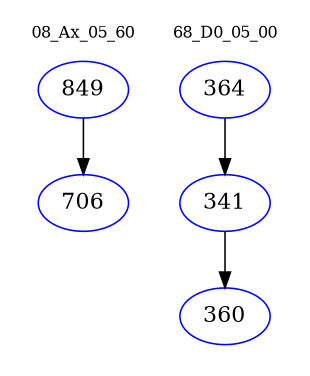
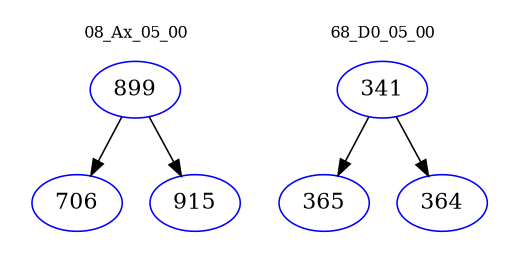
cluster "08_Ax_05_60": label "08_Ax_05_60" -> "08_Ax_05_00"
node "849": label "849" -> "899"
edge "364" -> "341": reversed
node "915": added
node "360": label "360" -> "365"
